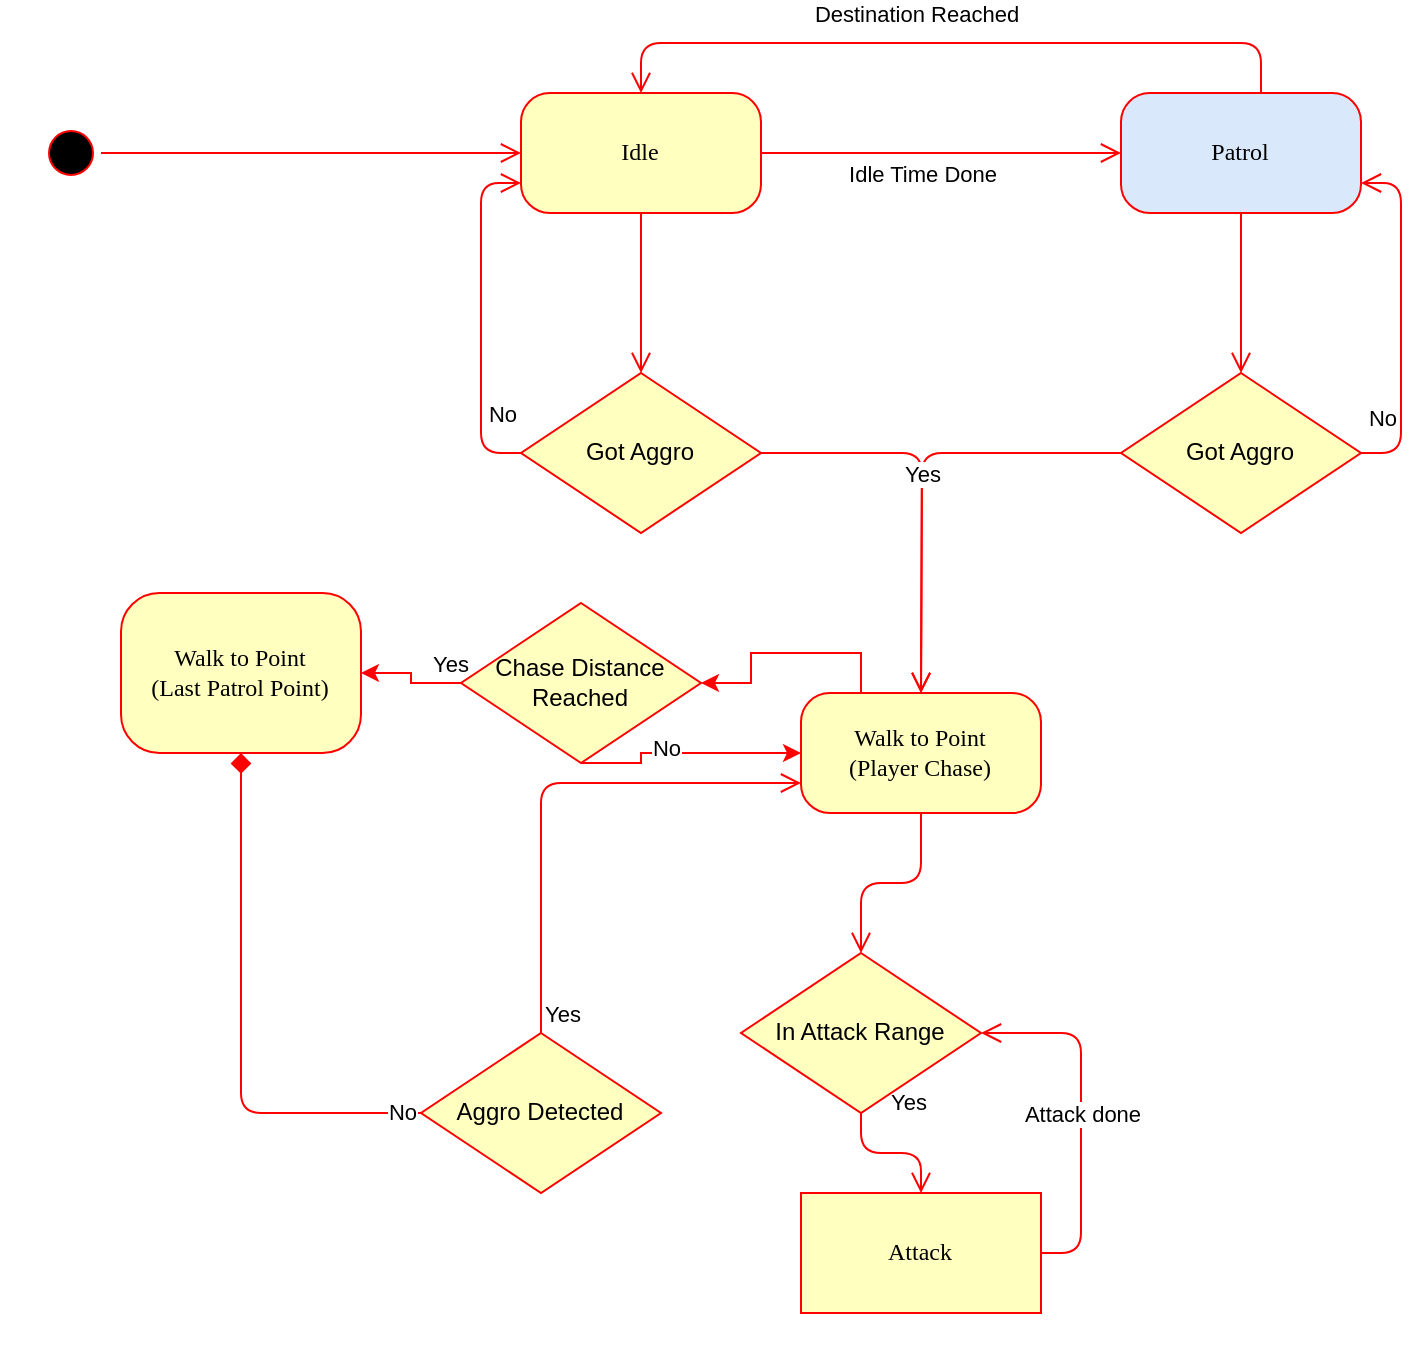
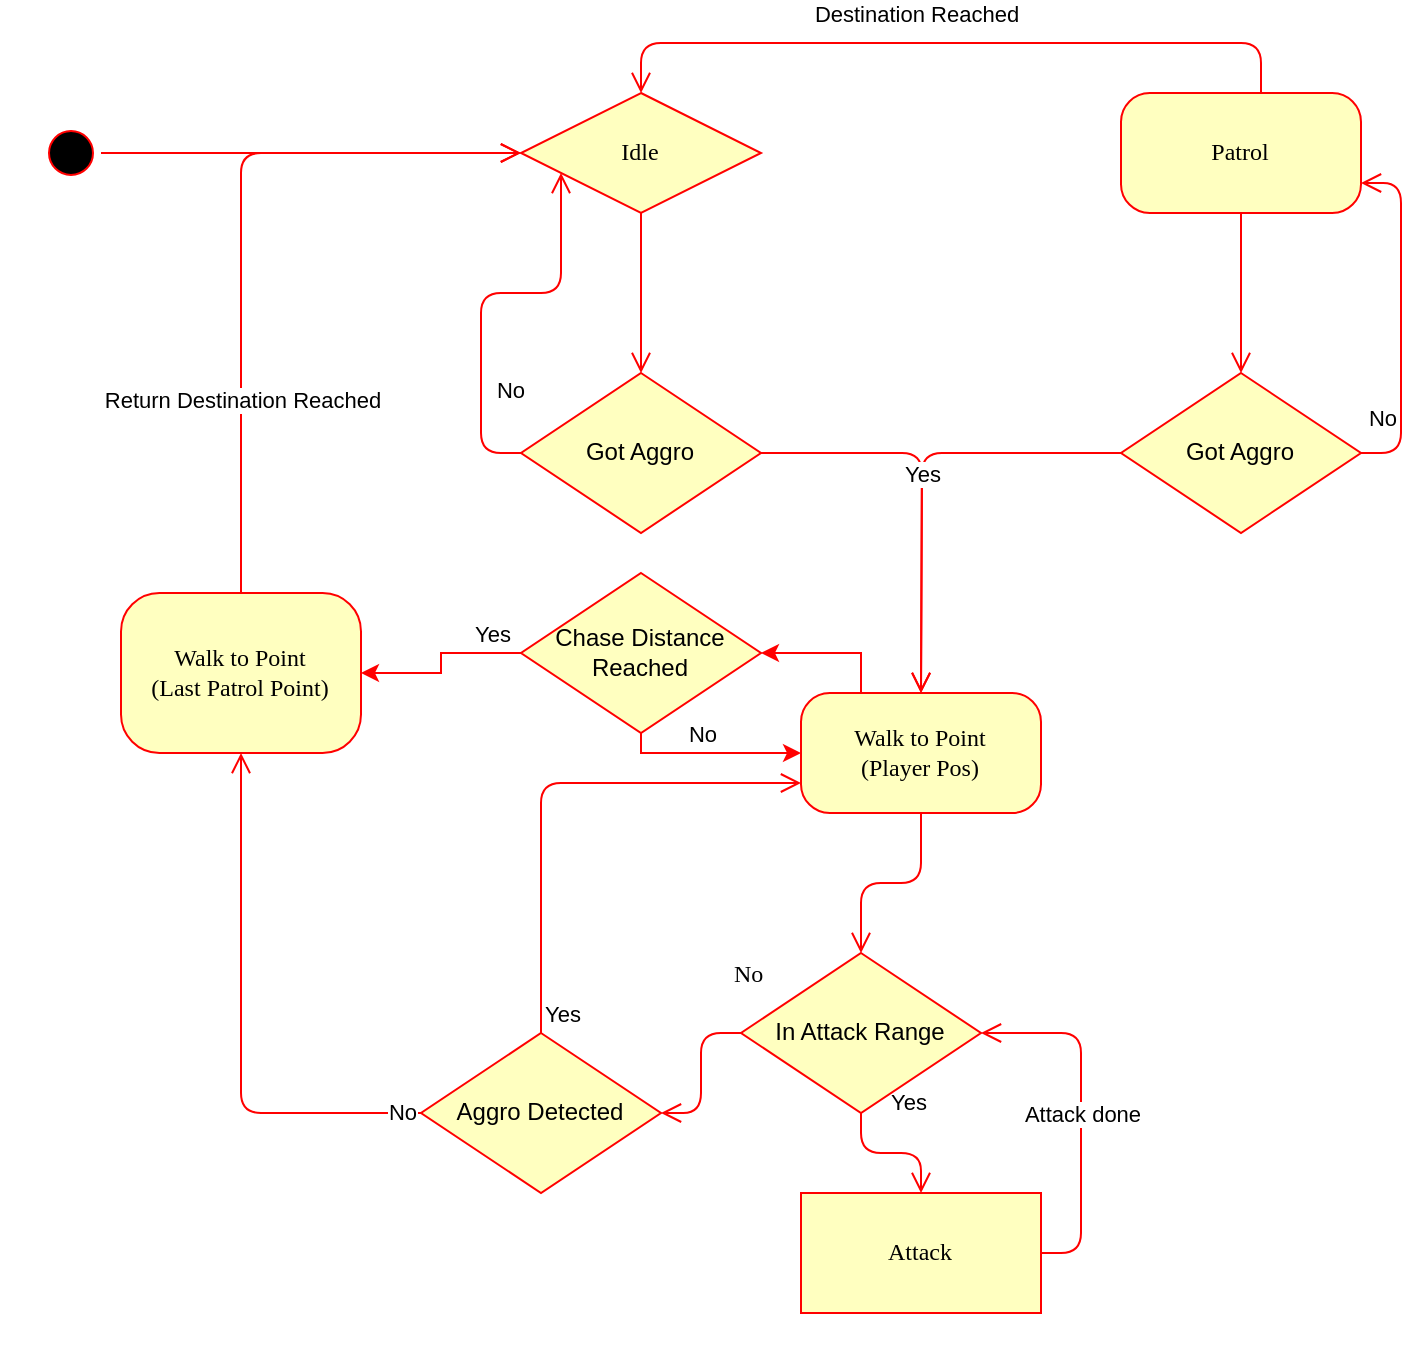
node "Idle": shape rounded rectangle -> diamond
edge "Idle" -> "Patrol": removed, label "Idle Time Done"
node "Patrol": fillcolor #dae8fc -> #ffffc0
edge "Walk to Point (Last Patrol Point)" -> "Idle": added, label "Return Destination Reached"
node "Chase Distance Reached": moved (581, 683) -> (641, 653)
node "Walk to Point (Player Chase)": label "Walk to Point (Player Chase)" -> "Walk to Point (Player Pos)"
edge "Aggro Detected" -> "Walk to Point (Last Patrol Point)": arrowhead diamond -> open
edge "In Attack Range" -> "Aggro Detected": added, label "No"
